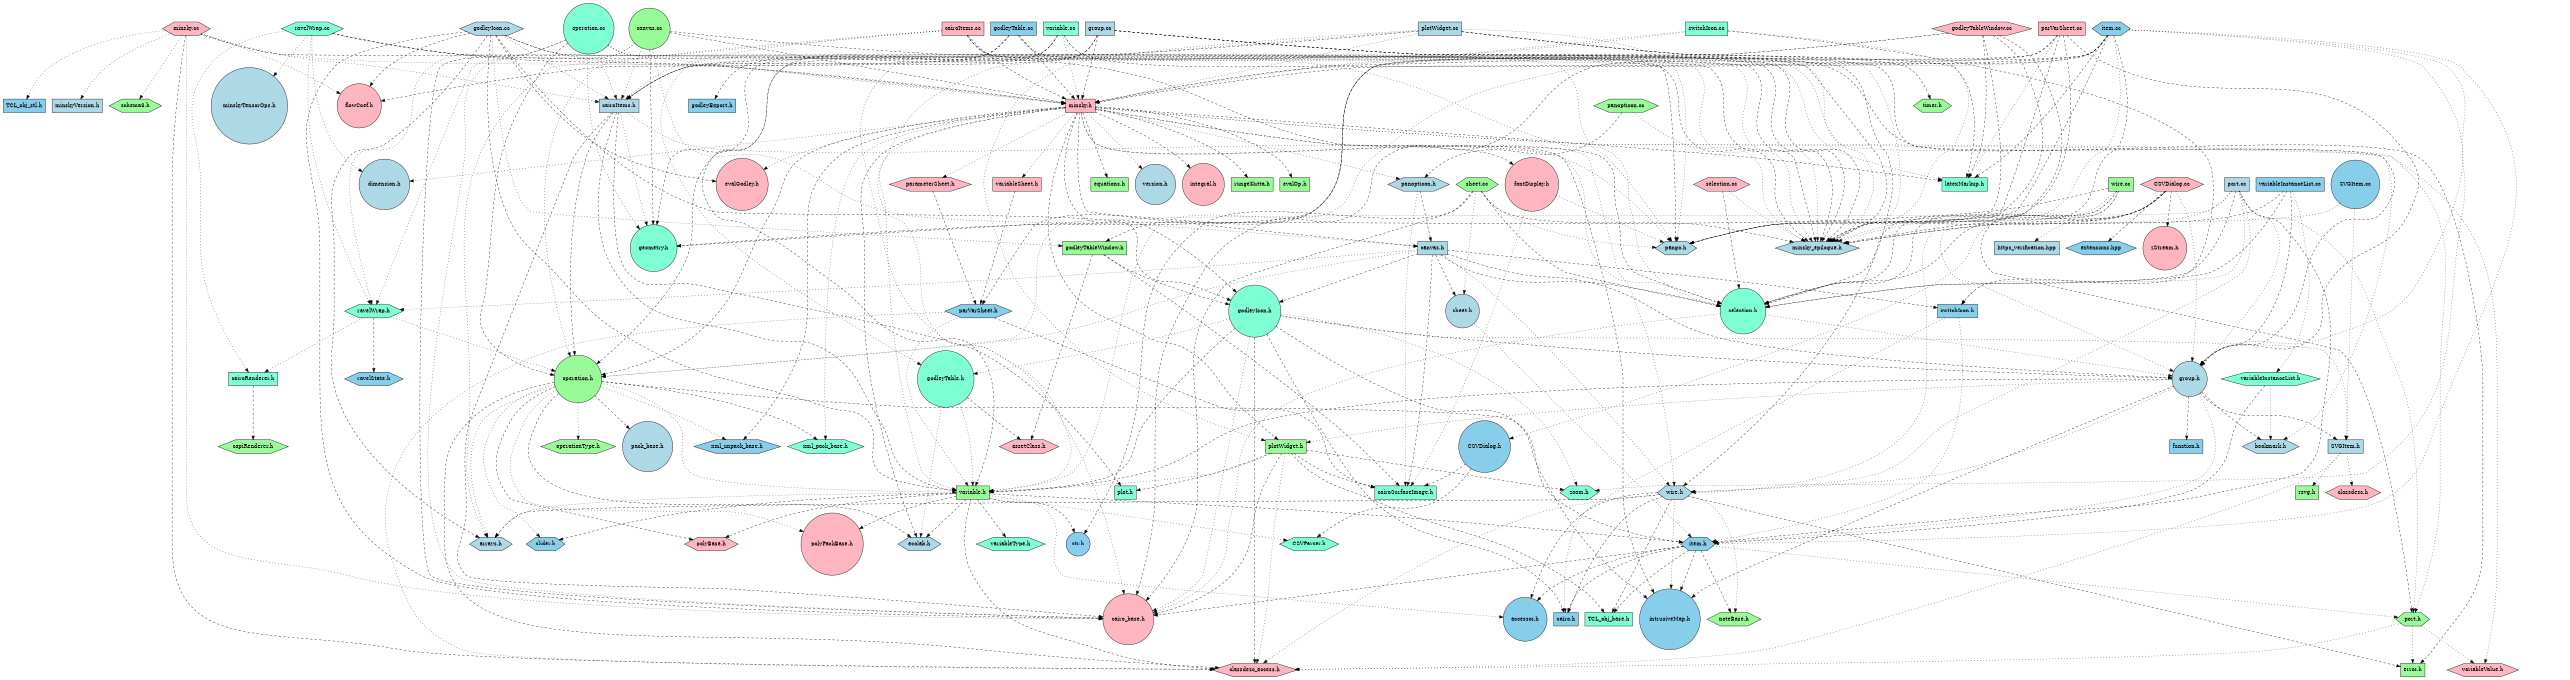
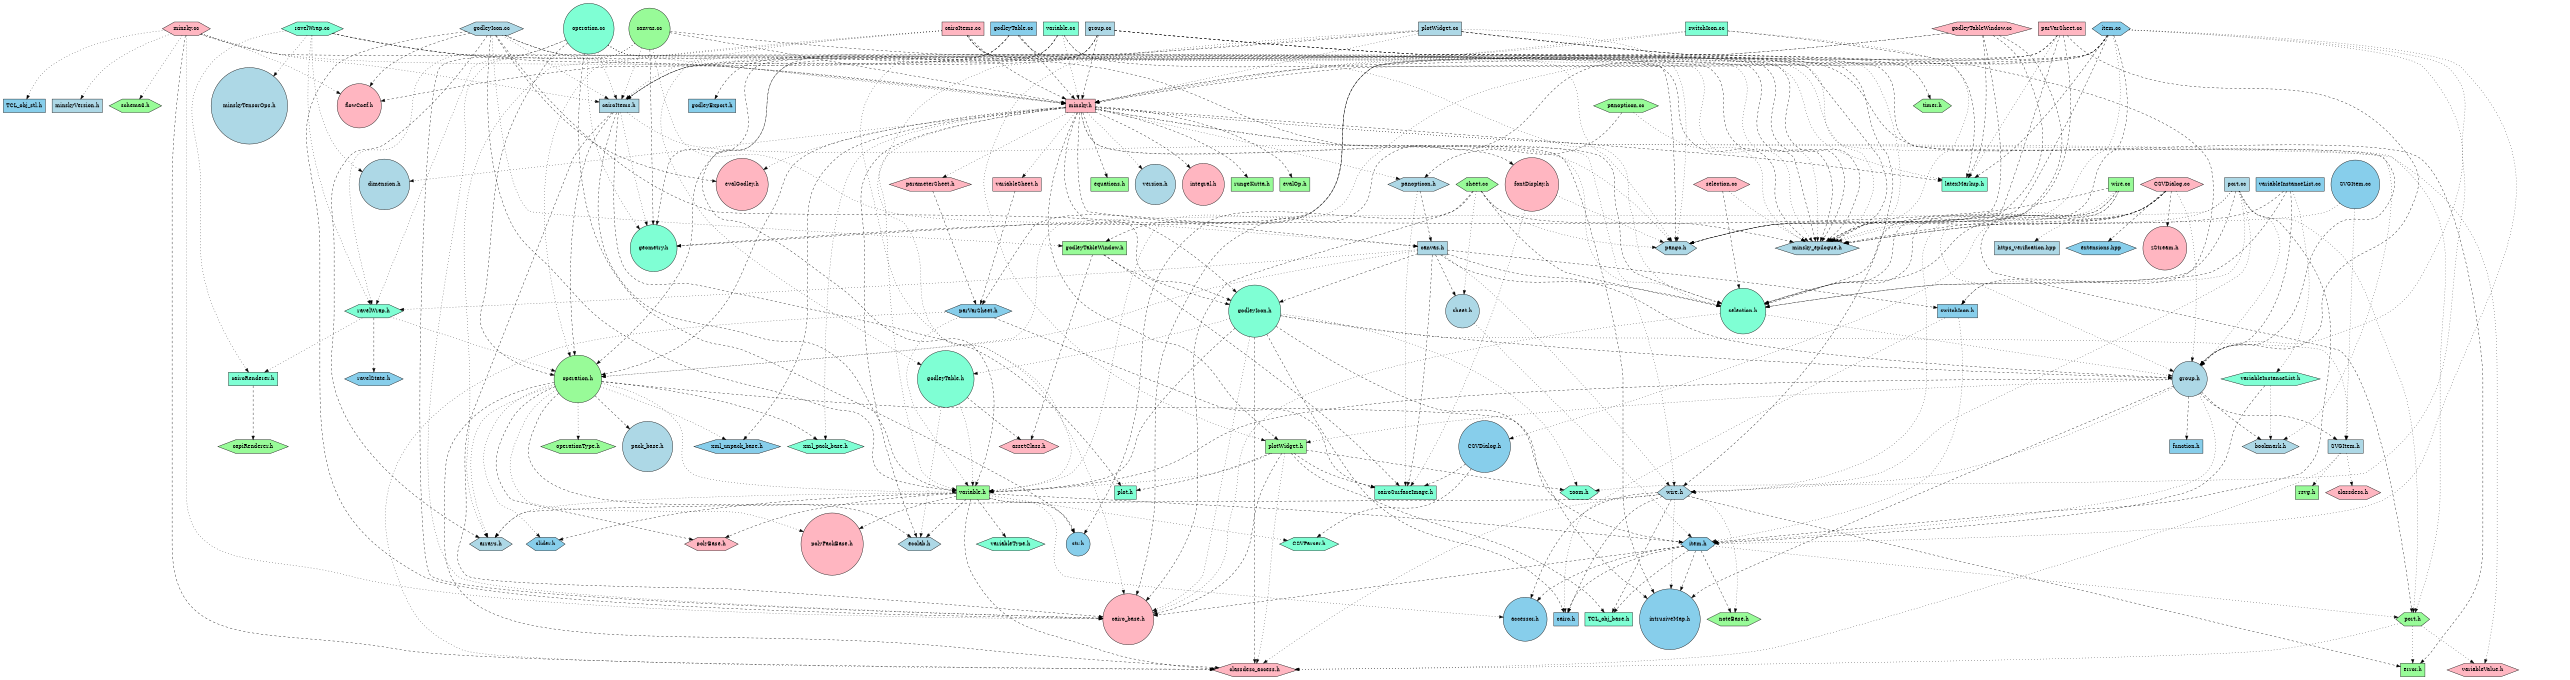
edge "operation.cc" -> "str.h": added
